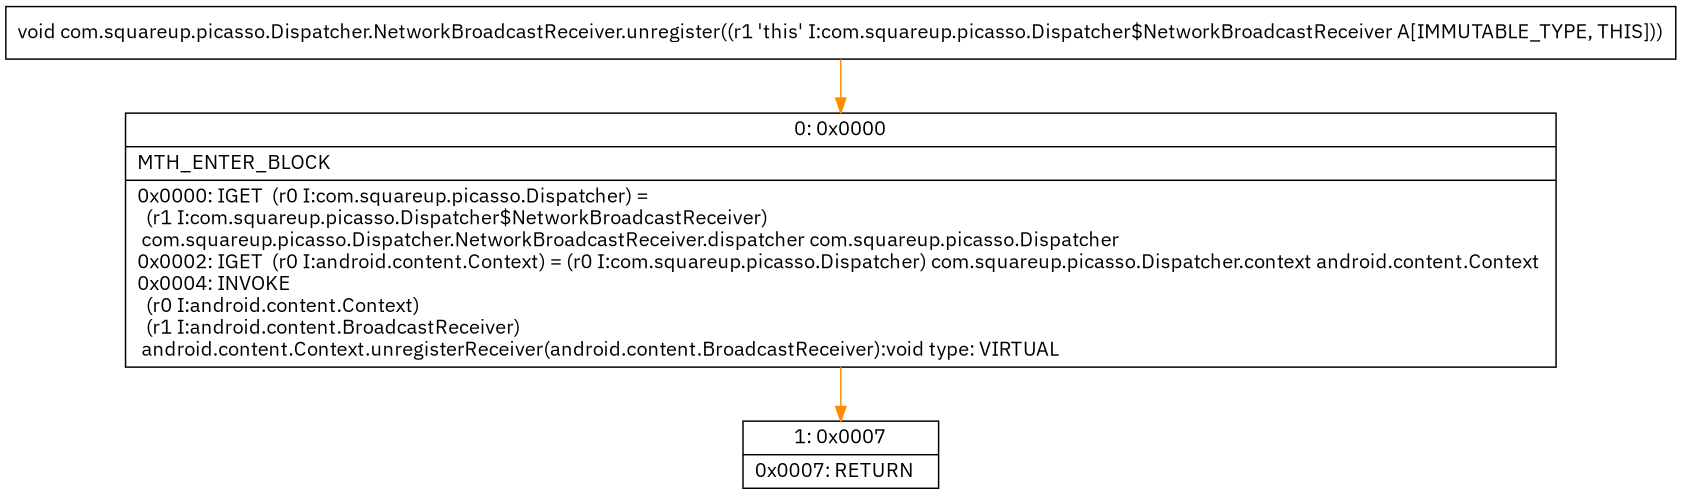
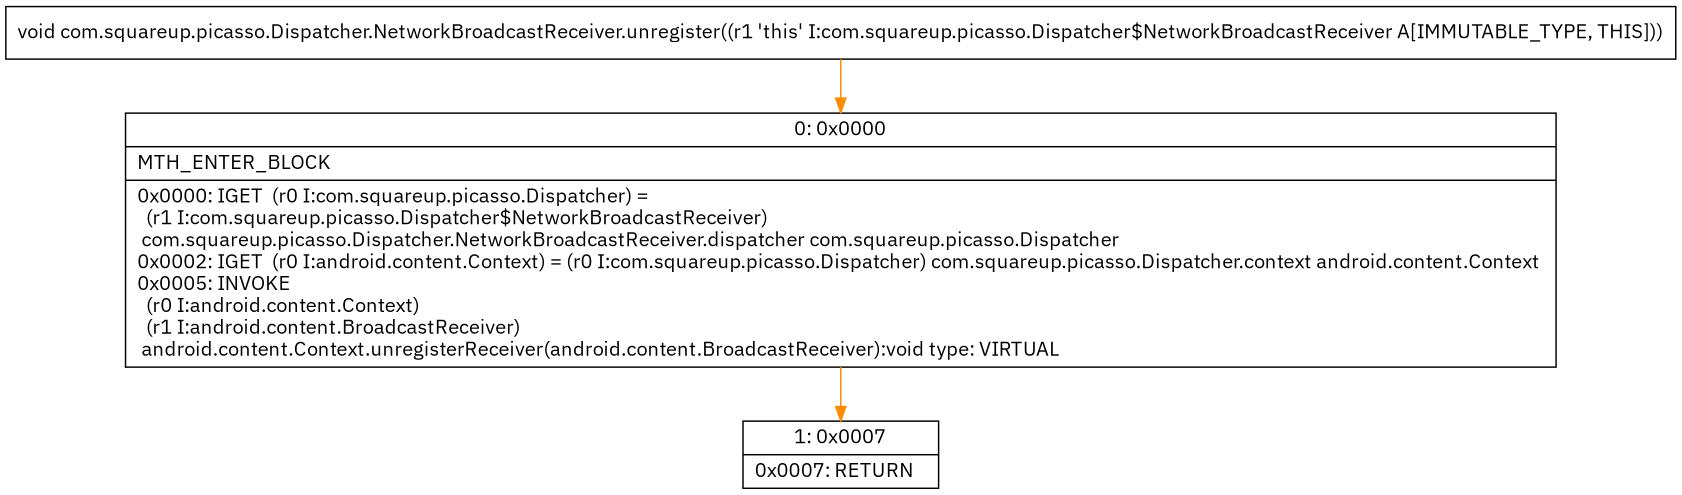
node "0: 0x0000": text "0x0004: INVOKE" -> "0x0005: INVOKE"
